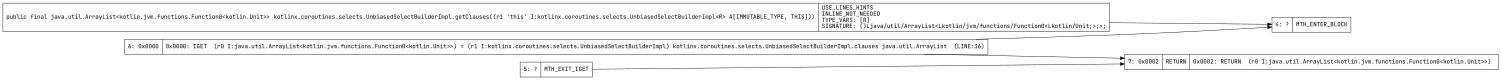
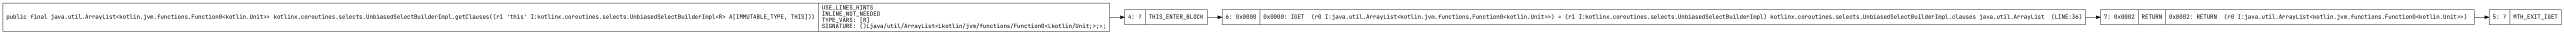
node "4: ?": text "MTH_ENTER_BLOCK" -> "THIS_ENTER_BLOCK"
edge "6: 0x0000" -> "4: ?": reversed
edge "5: ?" -> "7: 0x0002": reversed
